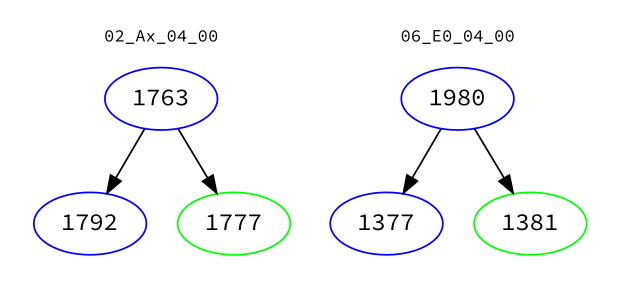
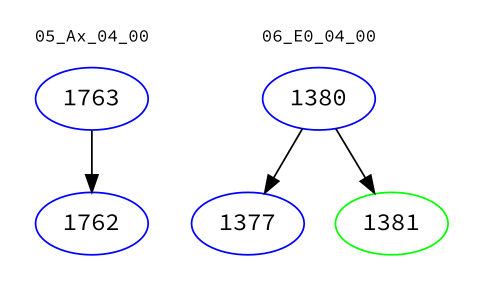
cluster "02_Ax_04_00": label "02_Ax_04_00" -> "05_Ax_04_00"
node "1980": label "1980" -> "1380"
node "1792": label "1792" -> "1762"
node "1777": removed
